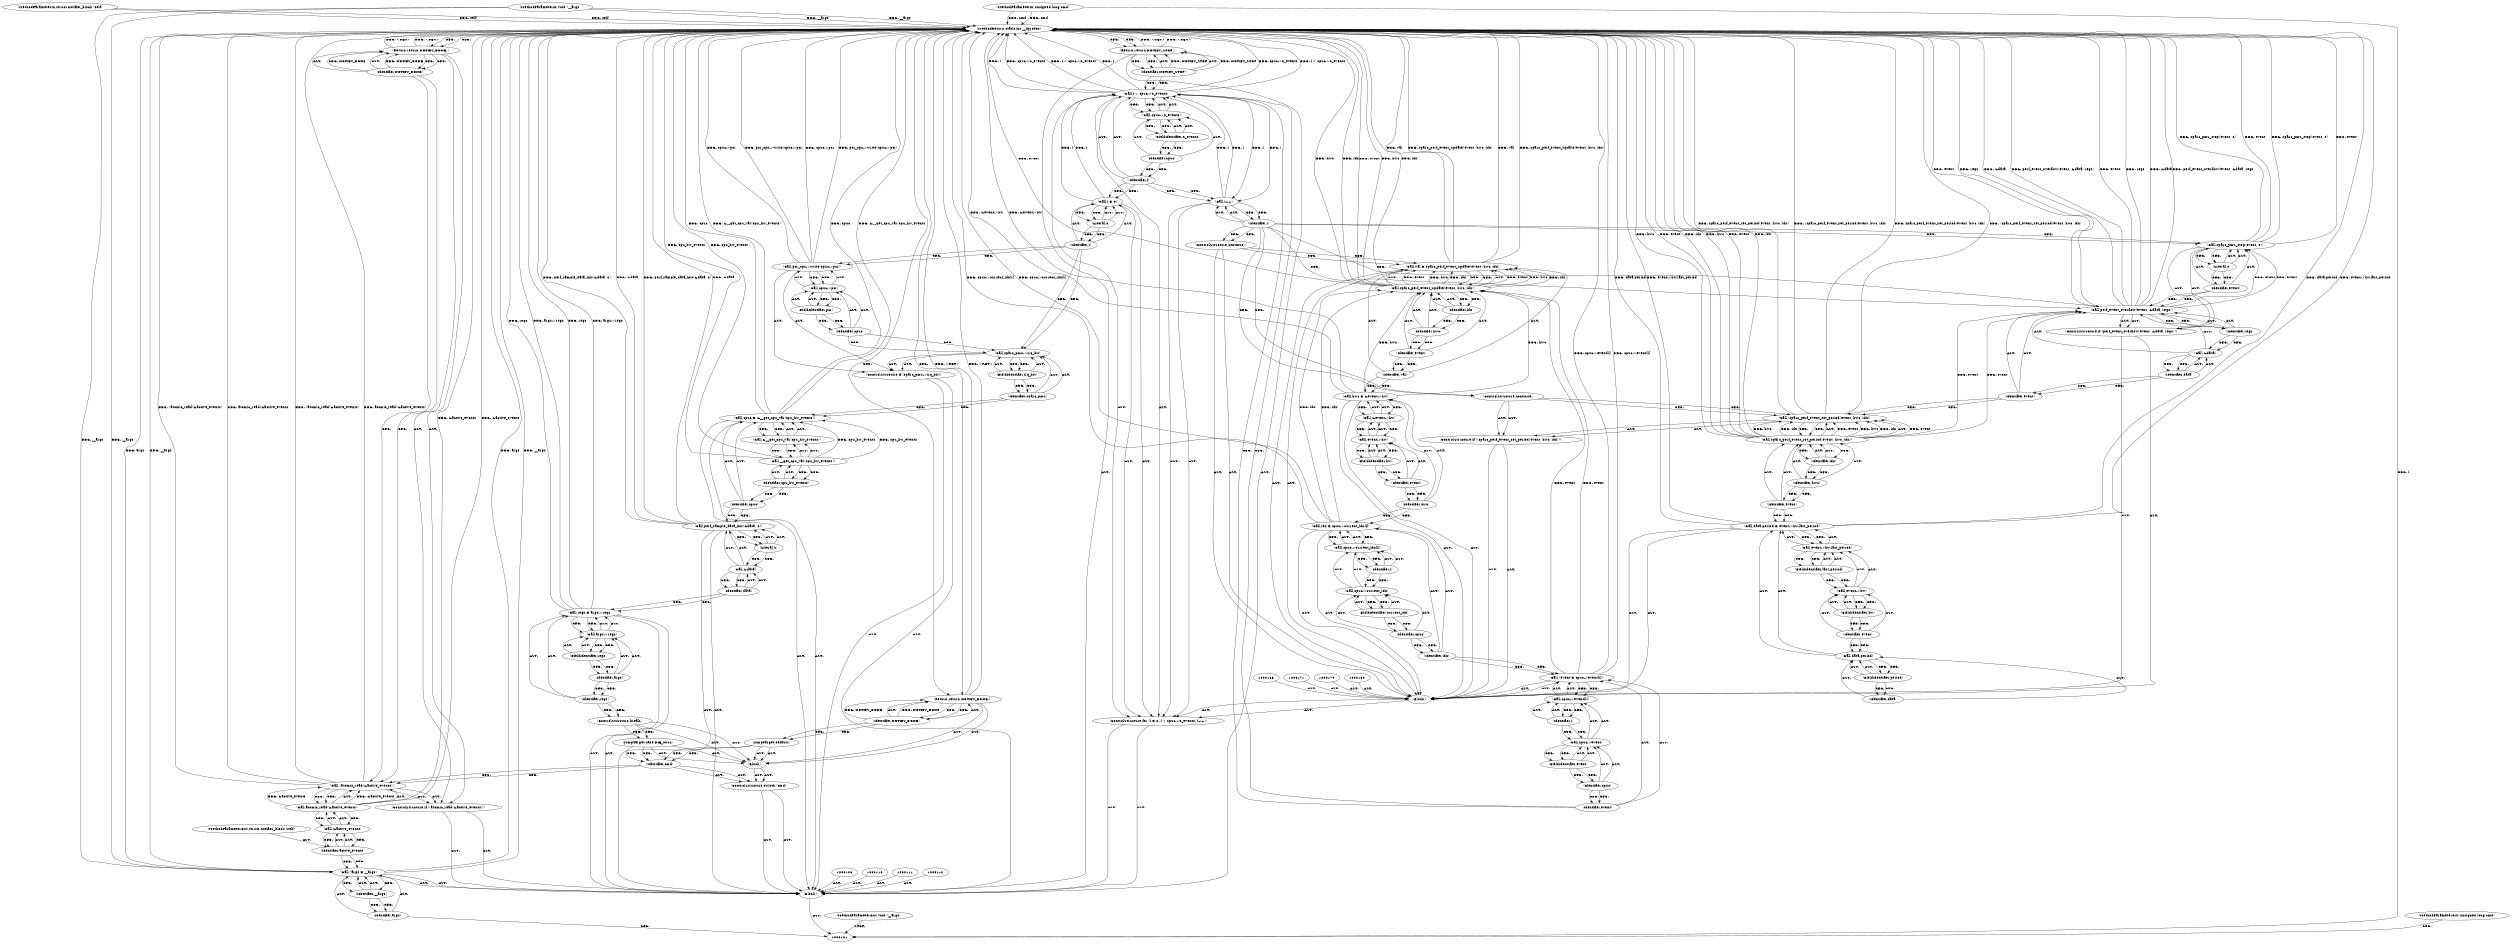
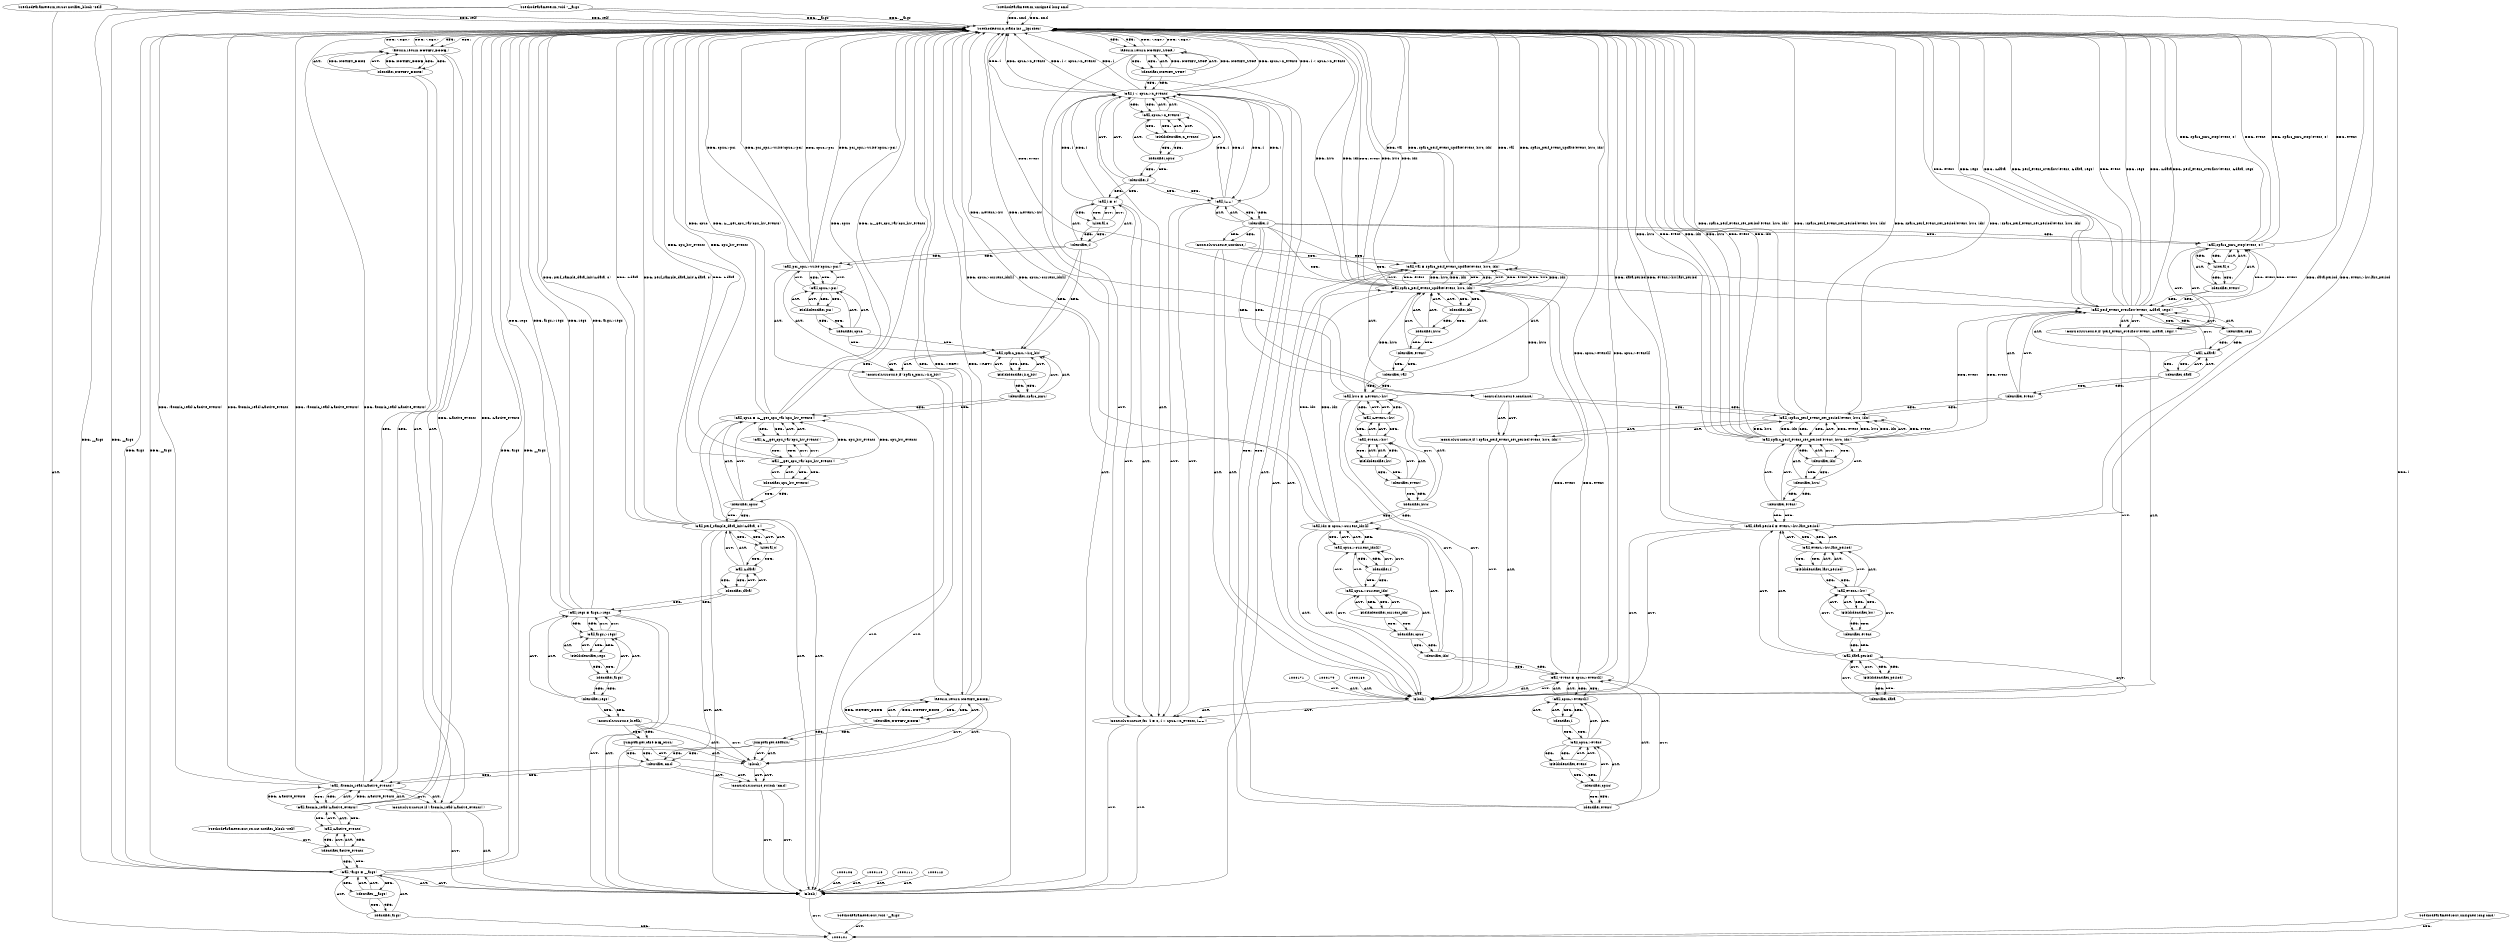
node "1000163": removed
edge "(MethodParameterIn,struct notifier_block *self)" -> "1000101": added, label "AST:"
edge "(MethodParameterOut,void *__args)" -> "1000101": label "STOP: " -> "AST: "
